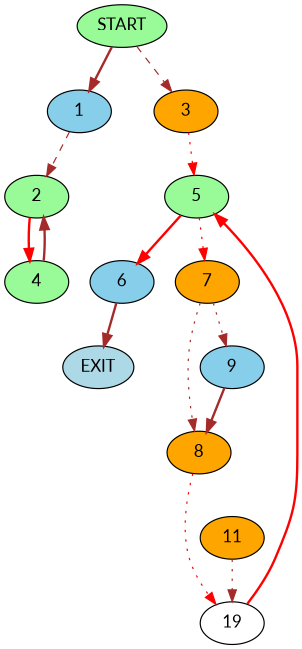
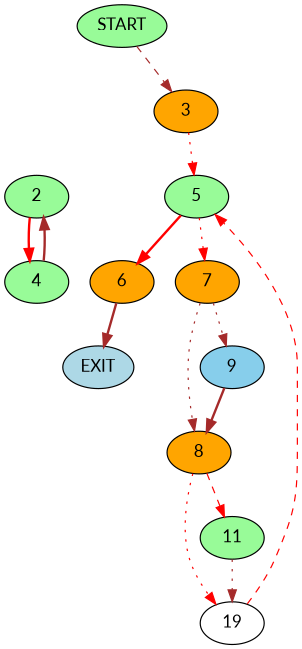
node "1": removed
node "6": fillcolor skyblue -> orange
edge "19" -> "5": style bold -> dashed
edge "8" -> "11": added
node "11": fillcolor orange -> palegreen
